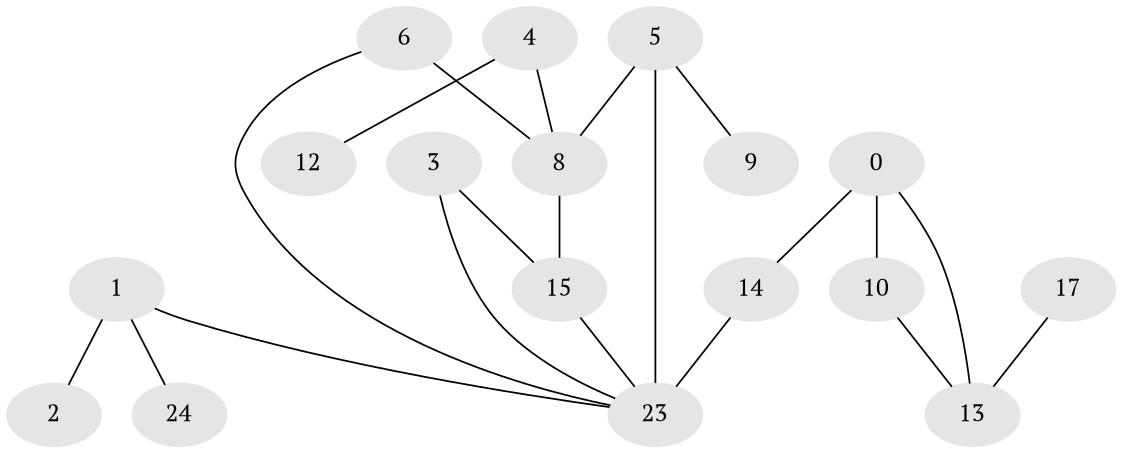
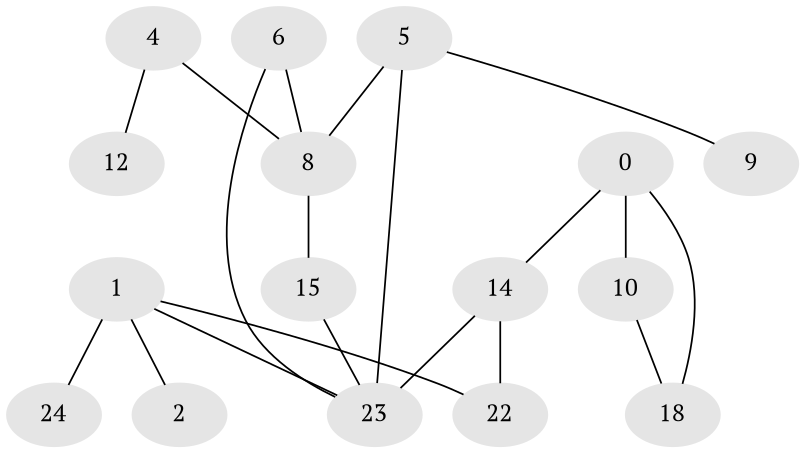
node "3": removed
node "17": removed
node "22": added
node "13": label "13" -> "18"
